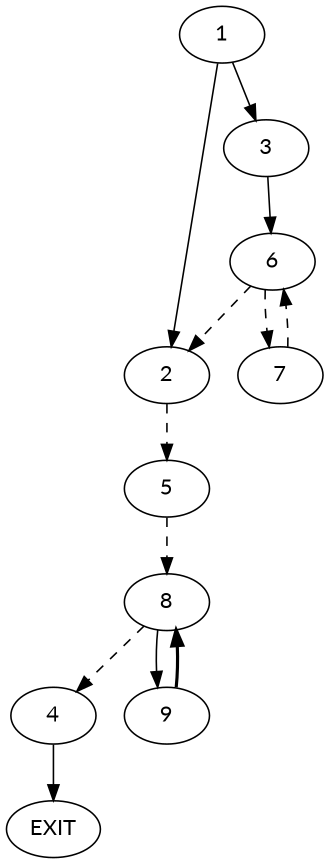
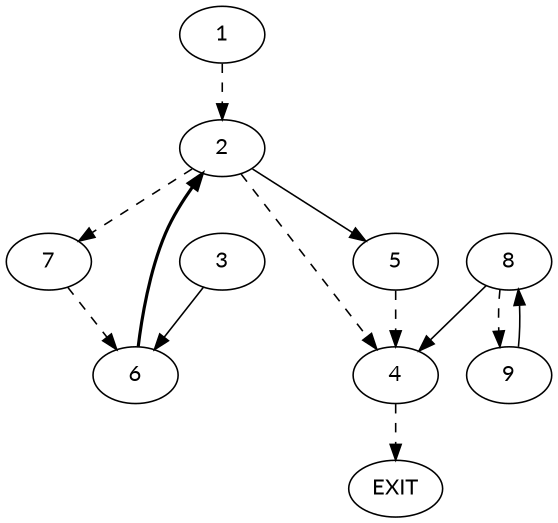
edge "1" -> "3": removed
edge "1" -> "2": style solid -> dashed
edge "2" -> "4": added
edge "6" -> "7": now "2" -> "7"
edge "6" -> "2": style dashed -> bold
edge "2" -> "5": style dashed -> solid
edge "5" -> "8": now "5" -> "4"
edge "8" -> "9": style solid -> dashed
edge "8" -> "4": style dashed -> solid
edge "9" -> "8": style bold -> solid
edge "4" -> "EXIT": style solid -> dashed
